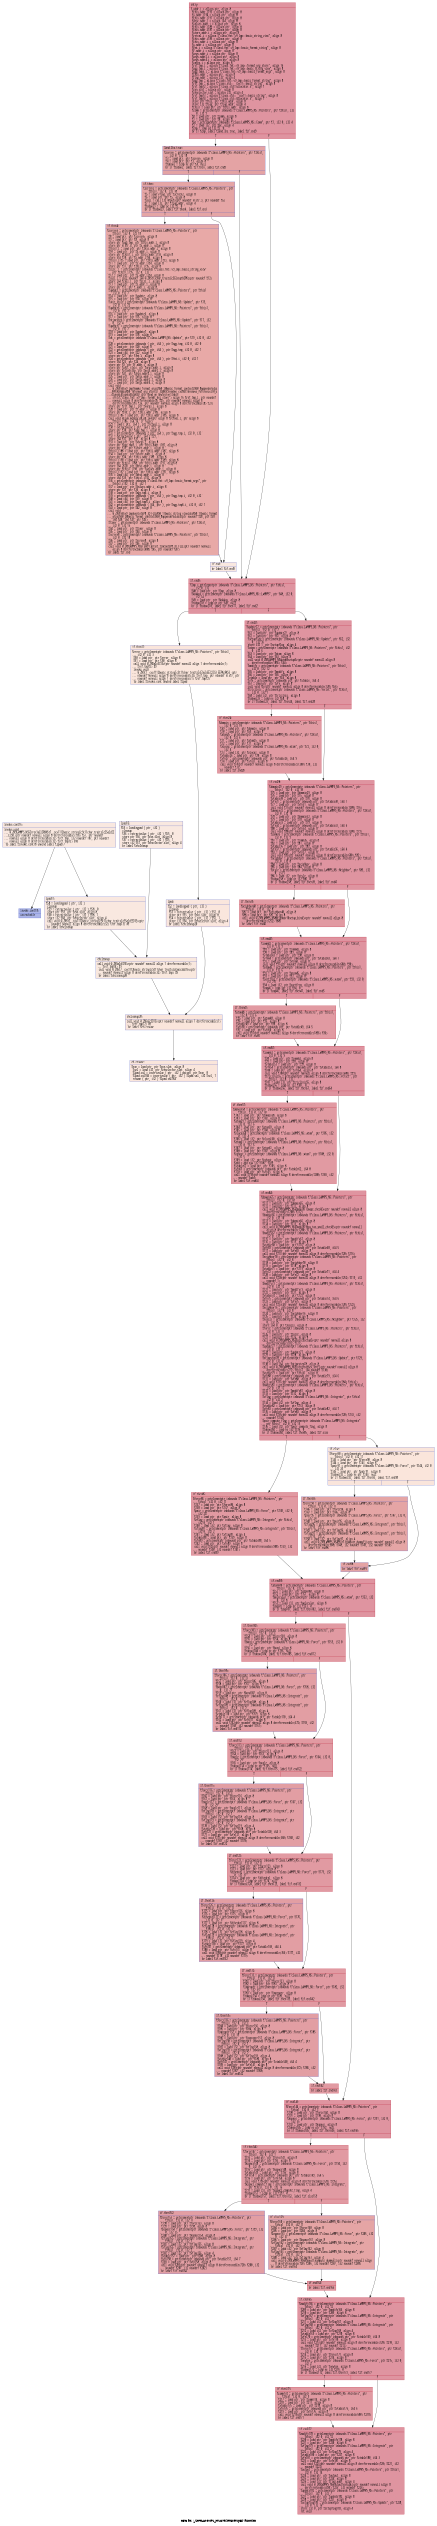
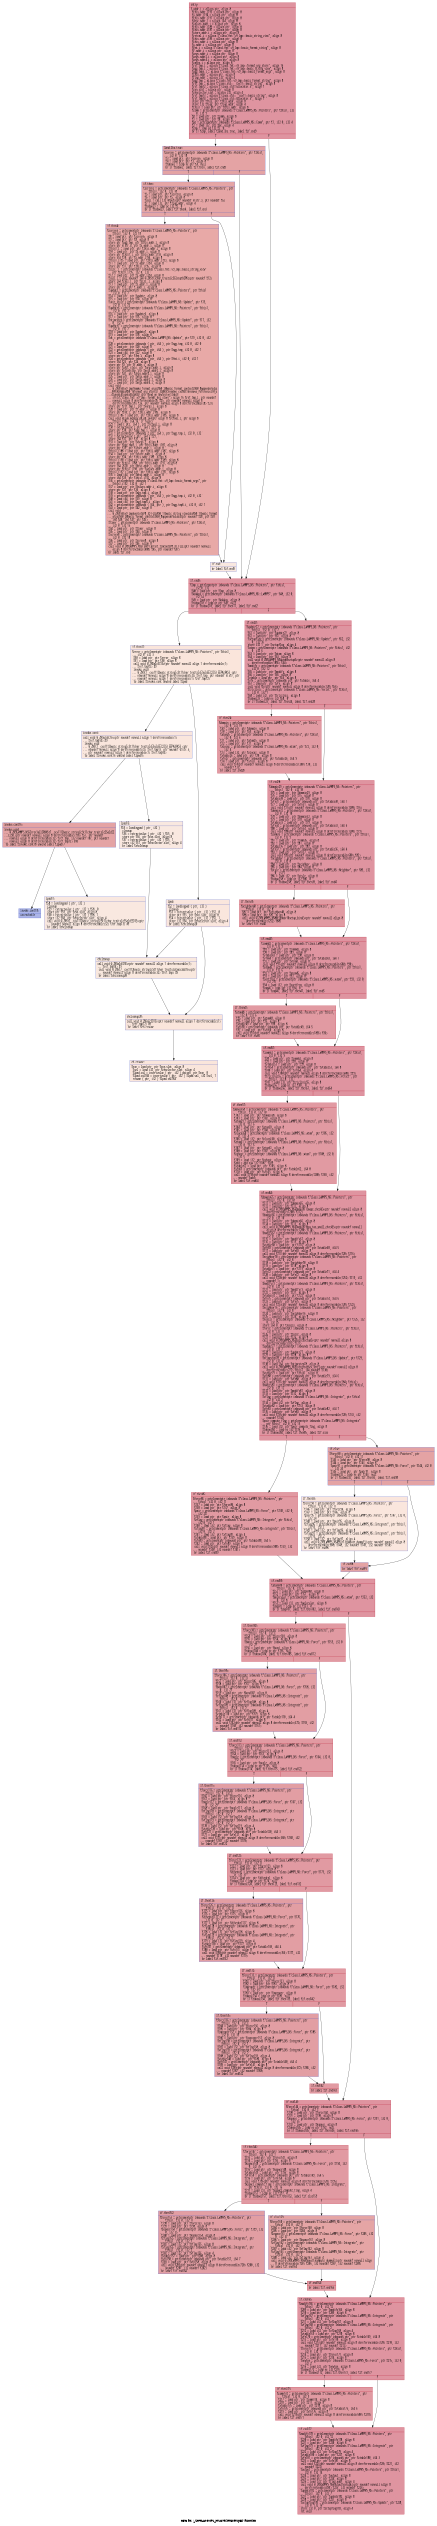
node "if.then:": text "%5 = load vflag, ptr %screen2, align 8" -> "%5 = load ptr, ptr %screen2, align 8"
node "invoke.cont:": added
node "invoke.cont16:": fillcolor #f1ccb870 -> #c32e3170
edge "lpad17:" -> "ehcleanup:": now "lpad:" -> "ehcleanup:"
node "if.else:": fillcolor #f4c5ad70 -> #c32e3170
node "if.then93:": fillcolor #c5333470 -> #f3c7b170
